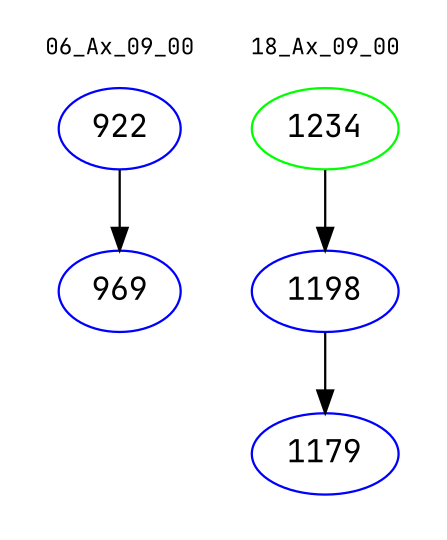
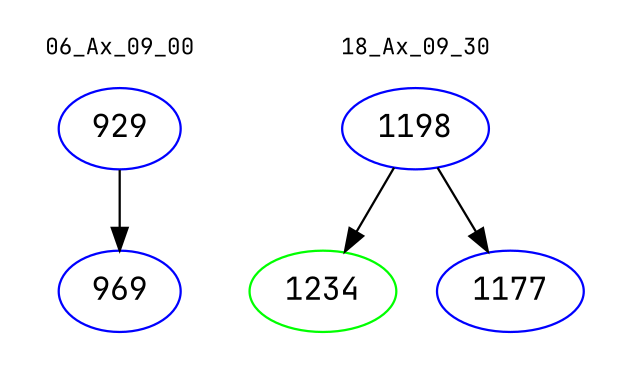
cluster "18_Ax_09_00": label "18_Ax_09_00" -> "18_Ax_09_30"
node "922": label "922" -> "929"
edge "1234" -> "1198": reversed
node "1179": label "1179" -> "1177"
